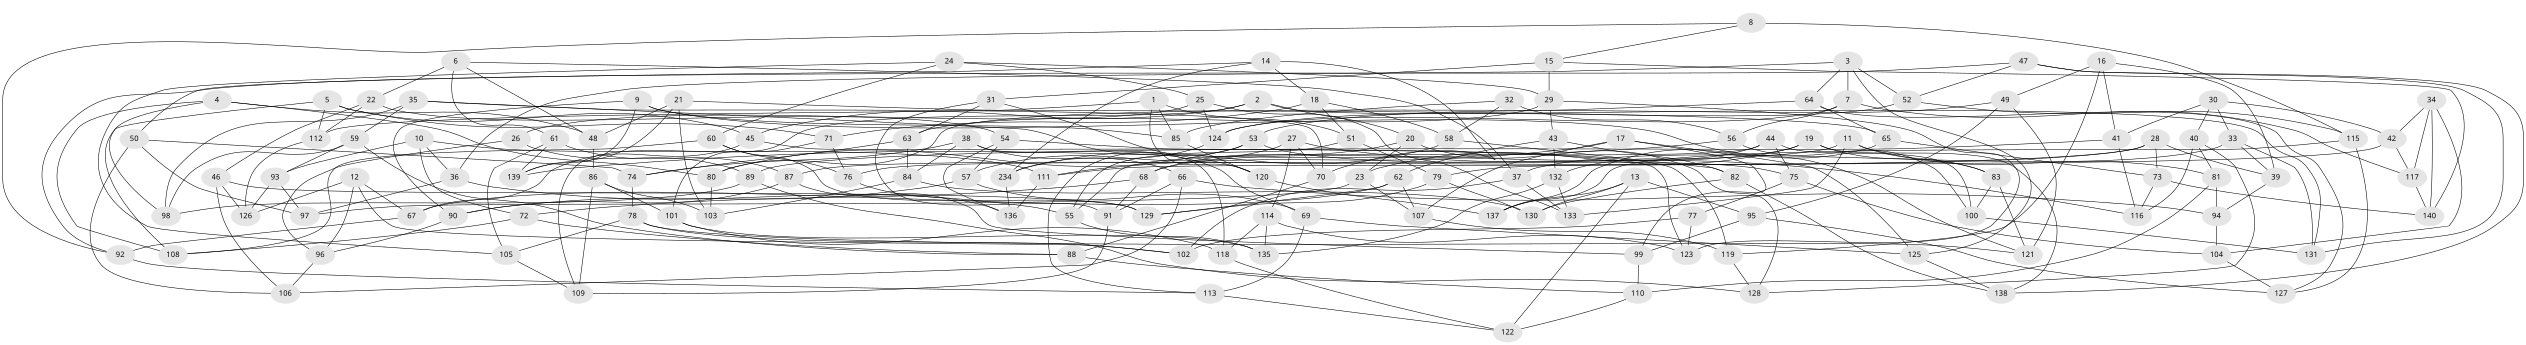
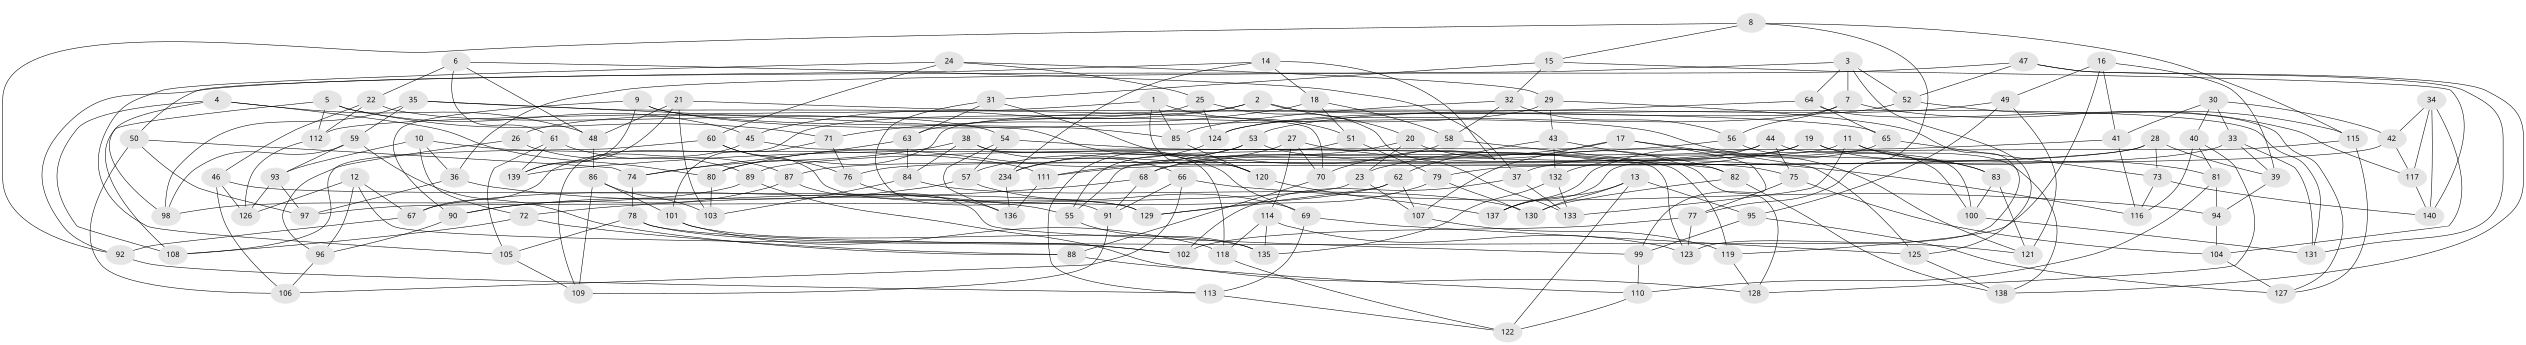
edge "8" -- "77": added
edge "15" -- "29": now "15" -- "32"
